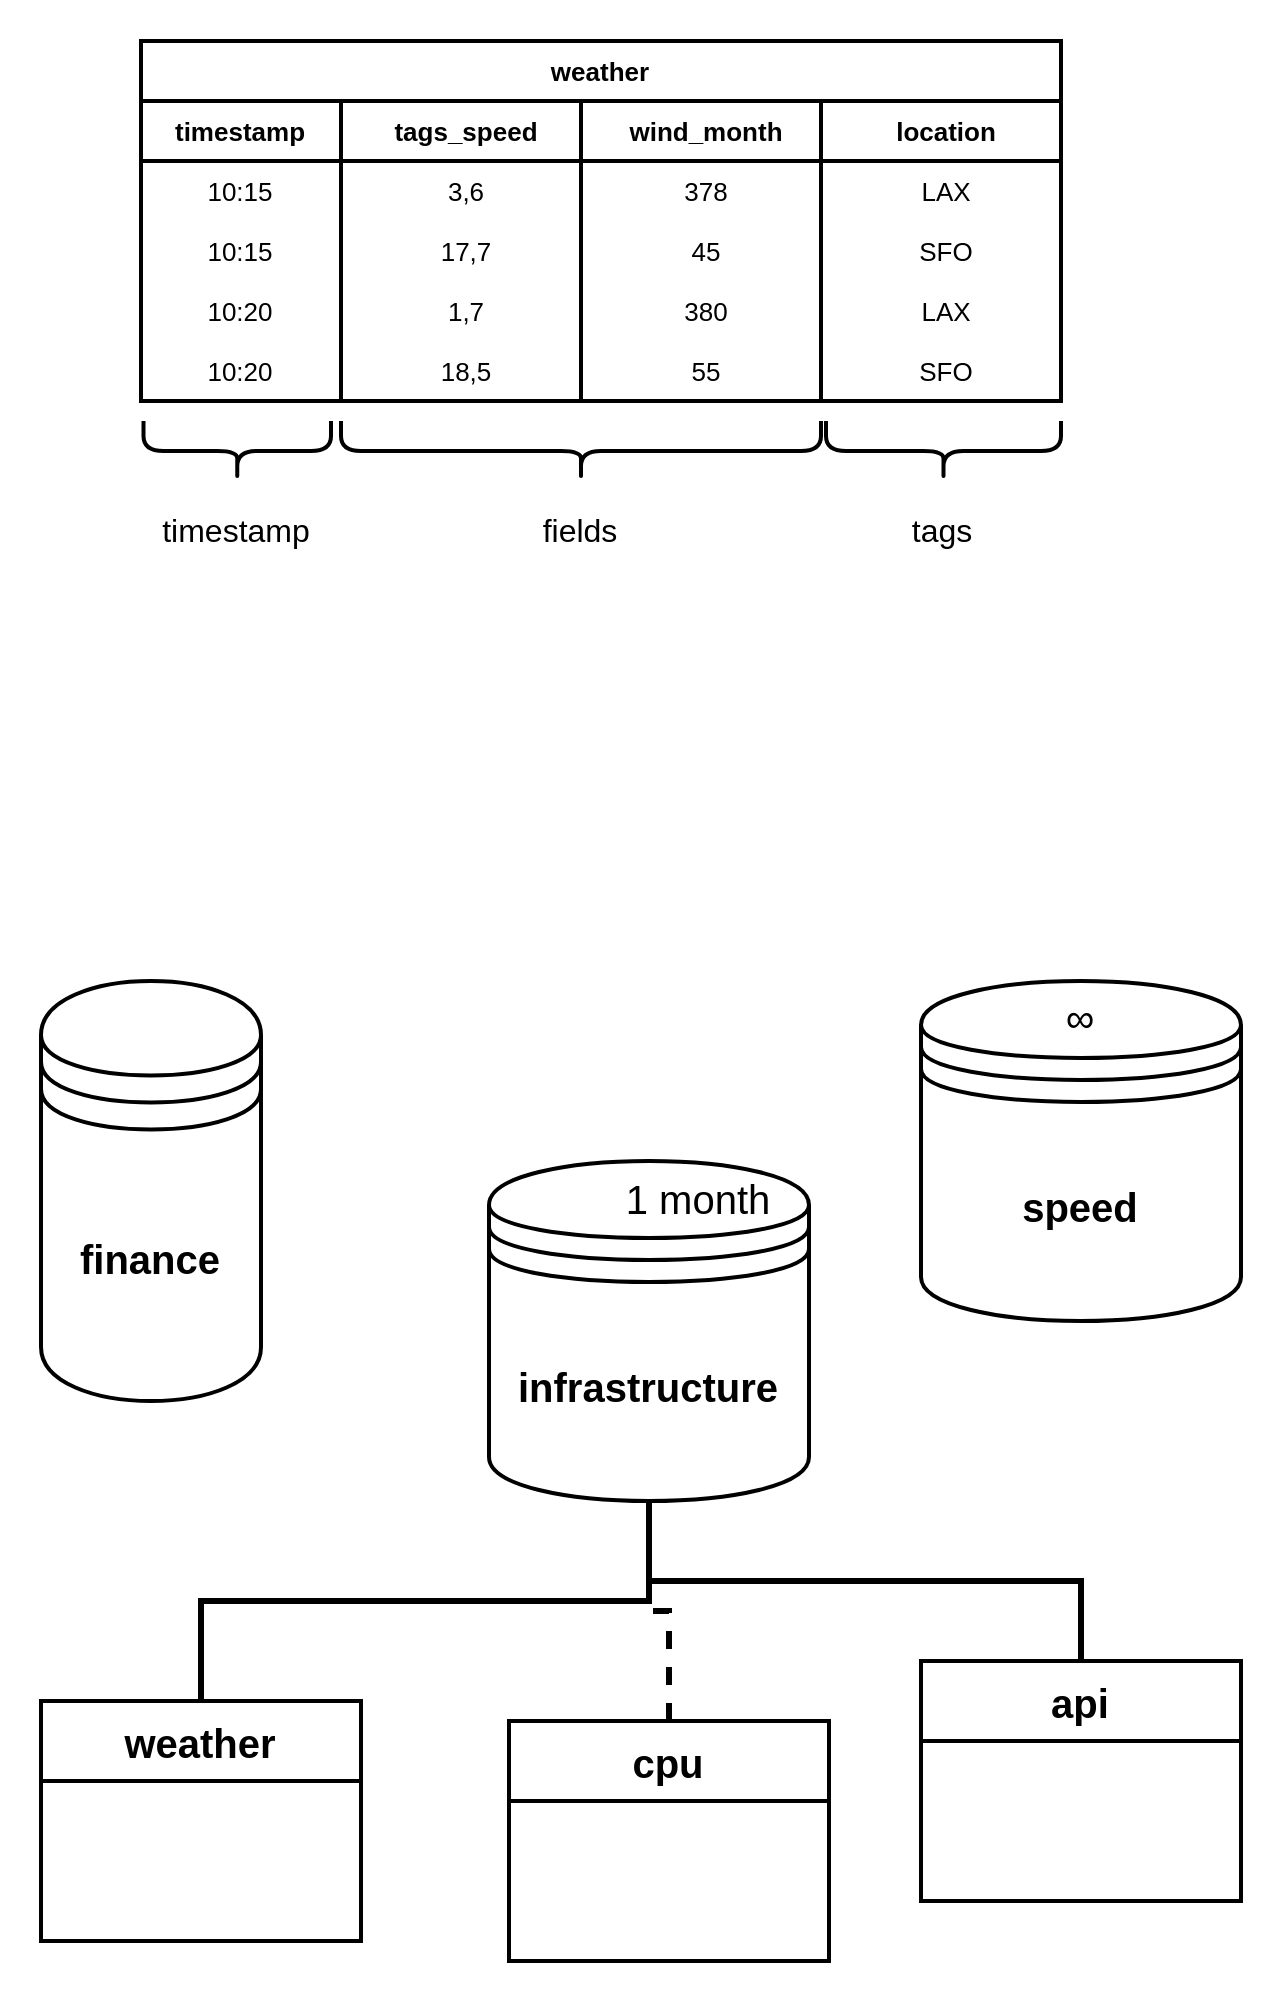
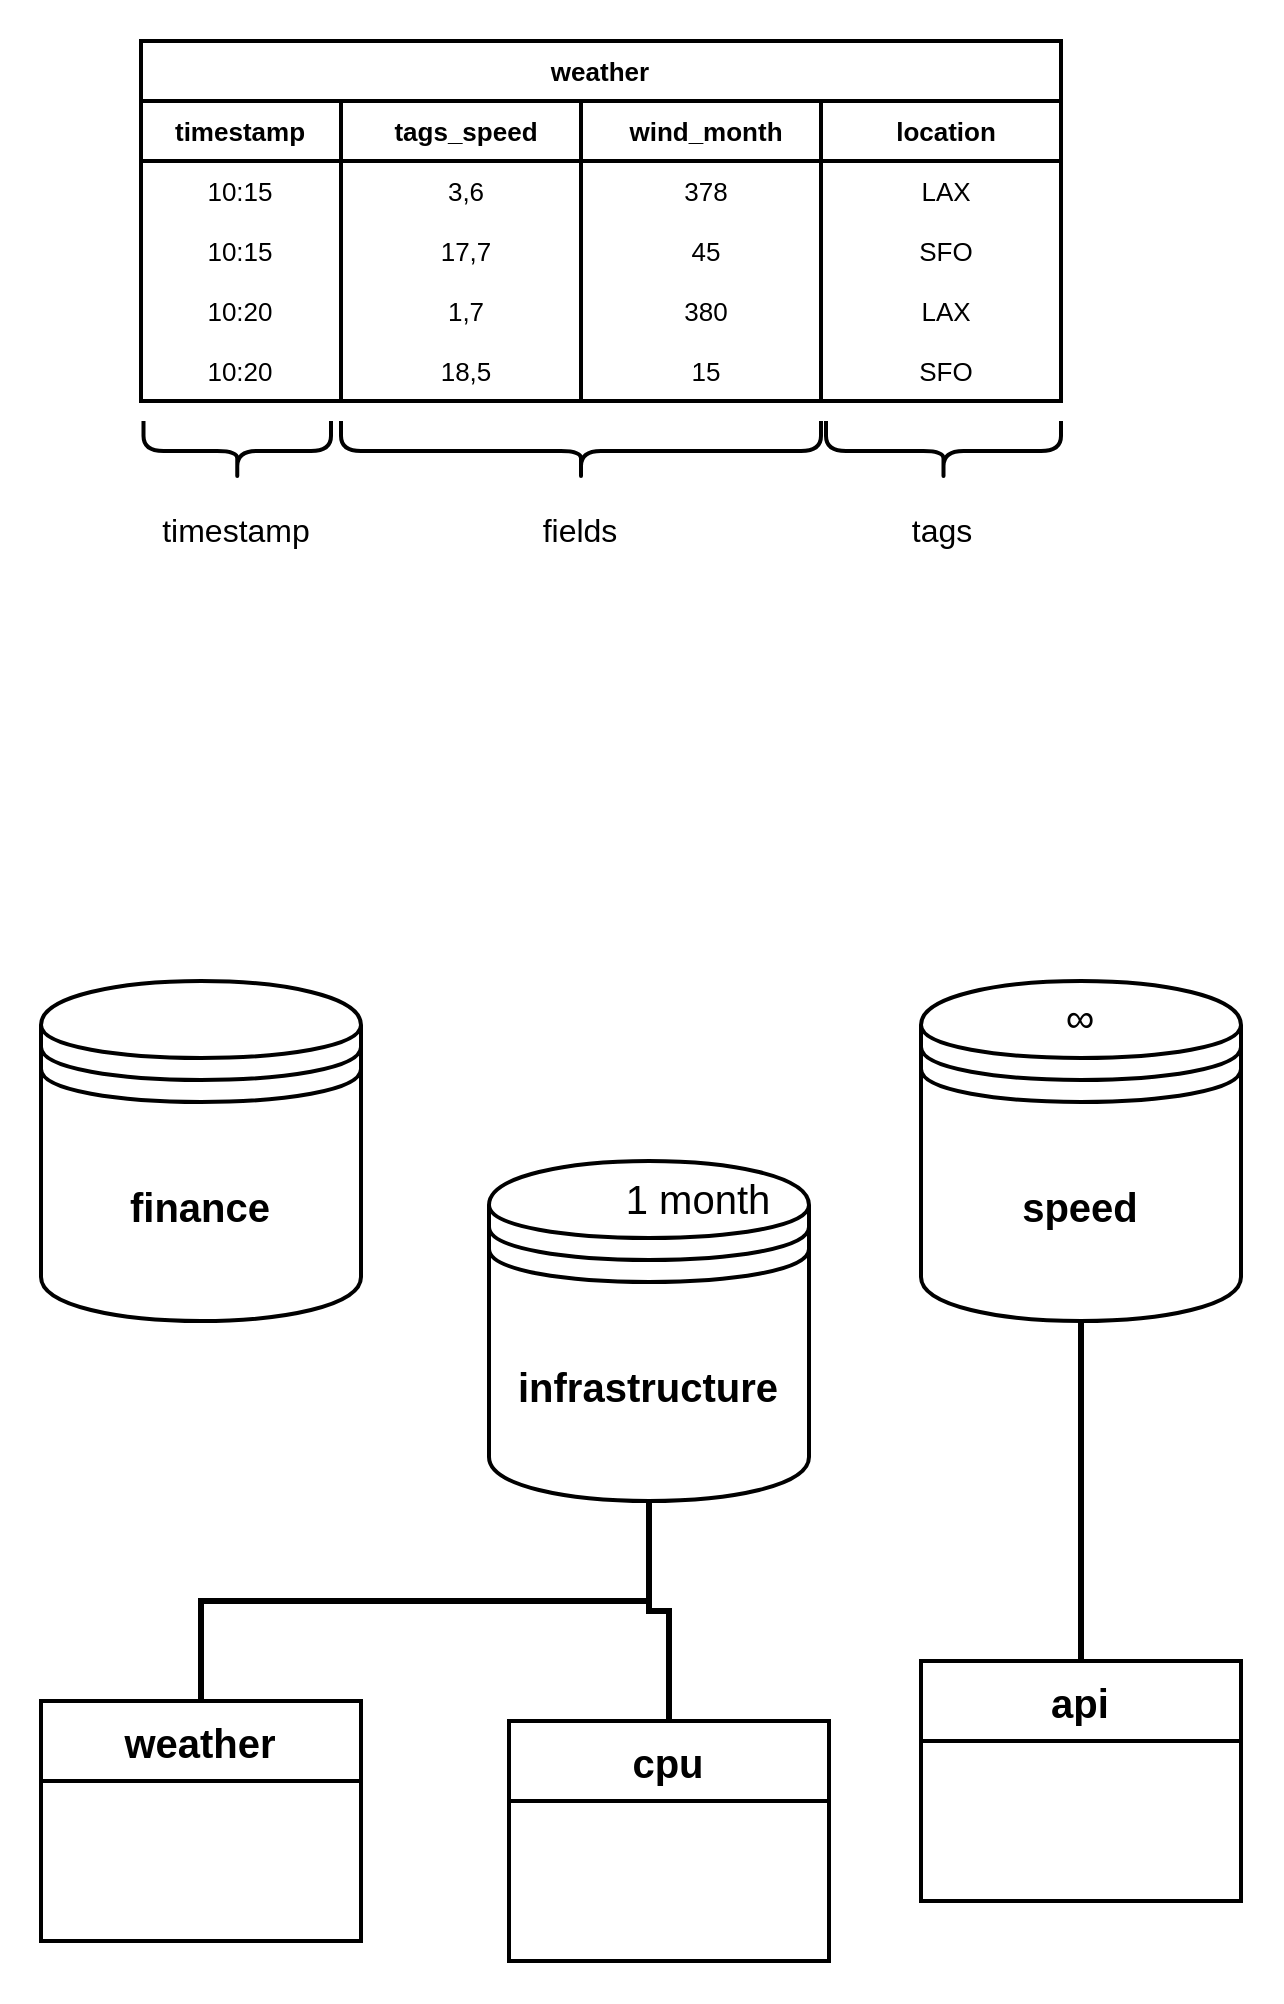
node "55": label "55" -> "15"
node "finance": size 220x420 -> 320x340
edge "infrastructure" -- "api": now "speed" -- "api"
edge "infrastructure" -- "cpu": style dashed -> solid
